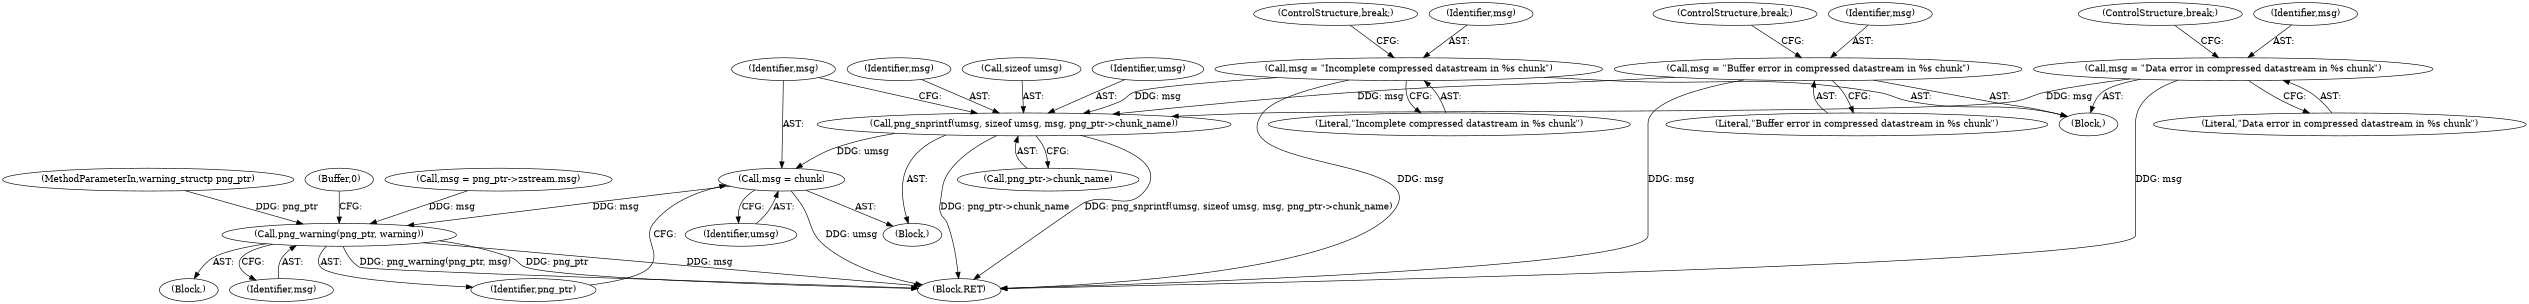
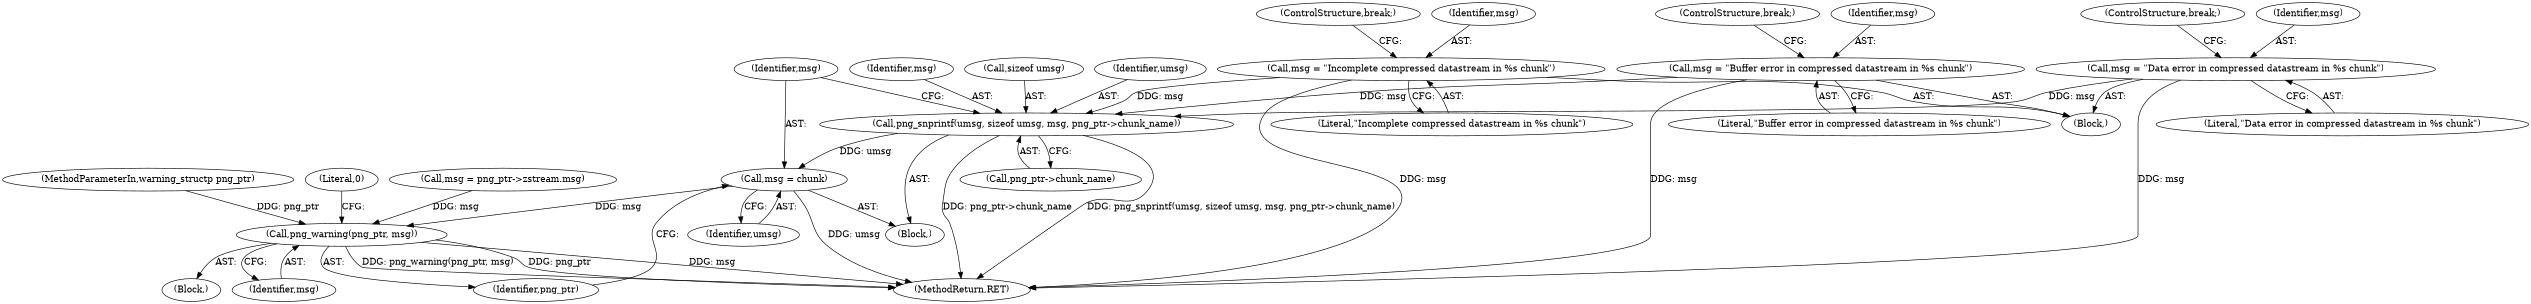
node "(Buffer,0)": label "(Buffer,0)" -> "(Literal,0)"
node "(Call,png_warning(png_ptr, warning))": label "(Call,png_warning(png_ptr, warning))" -> "(Call,png_warning(png_ptr, msg))"
node "(Block,RET)": label "(Block,RET)" -> "(MethodReturn,RET)"
